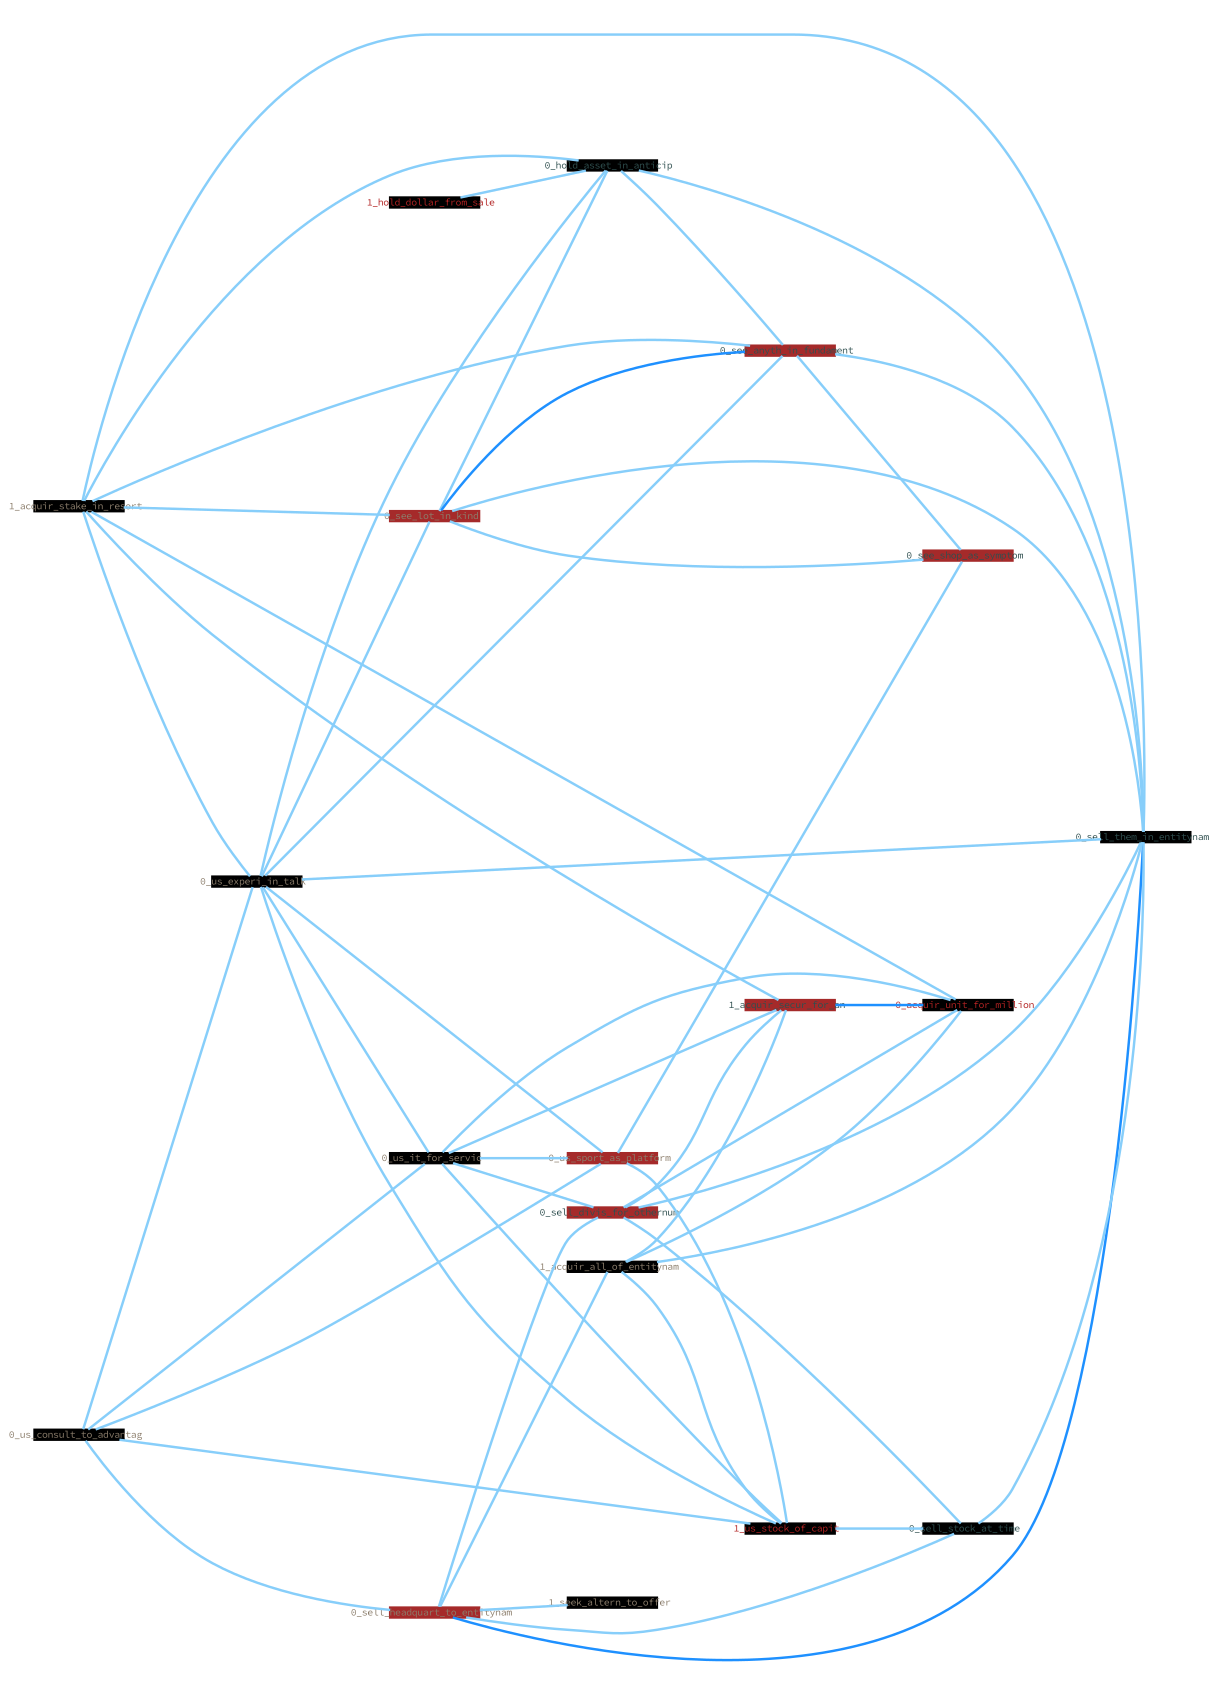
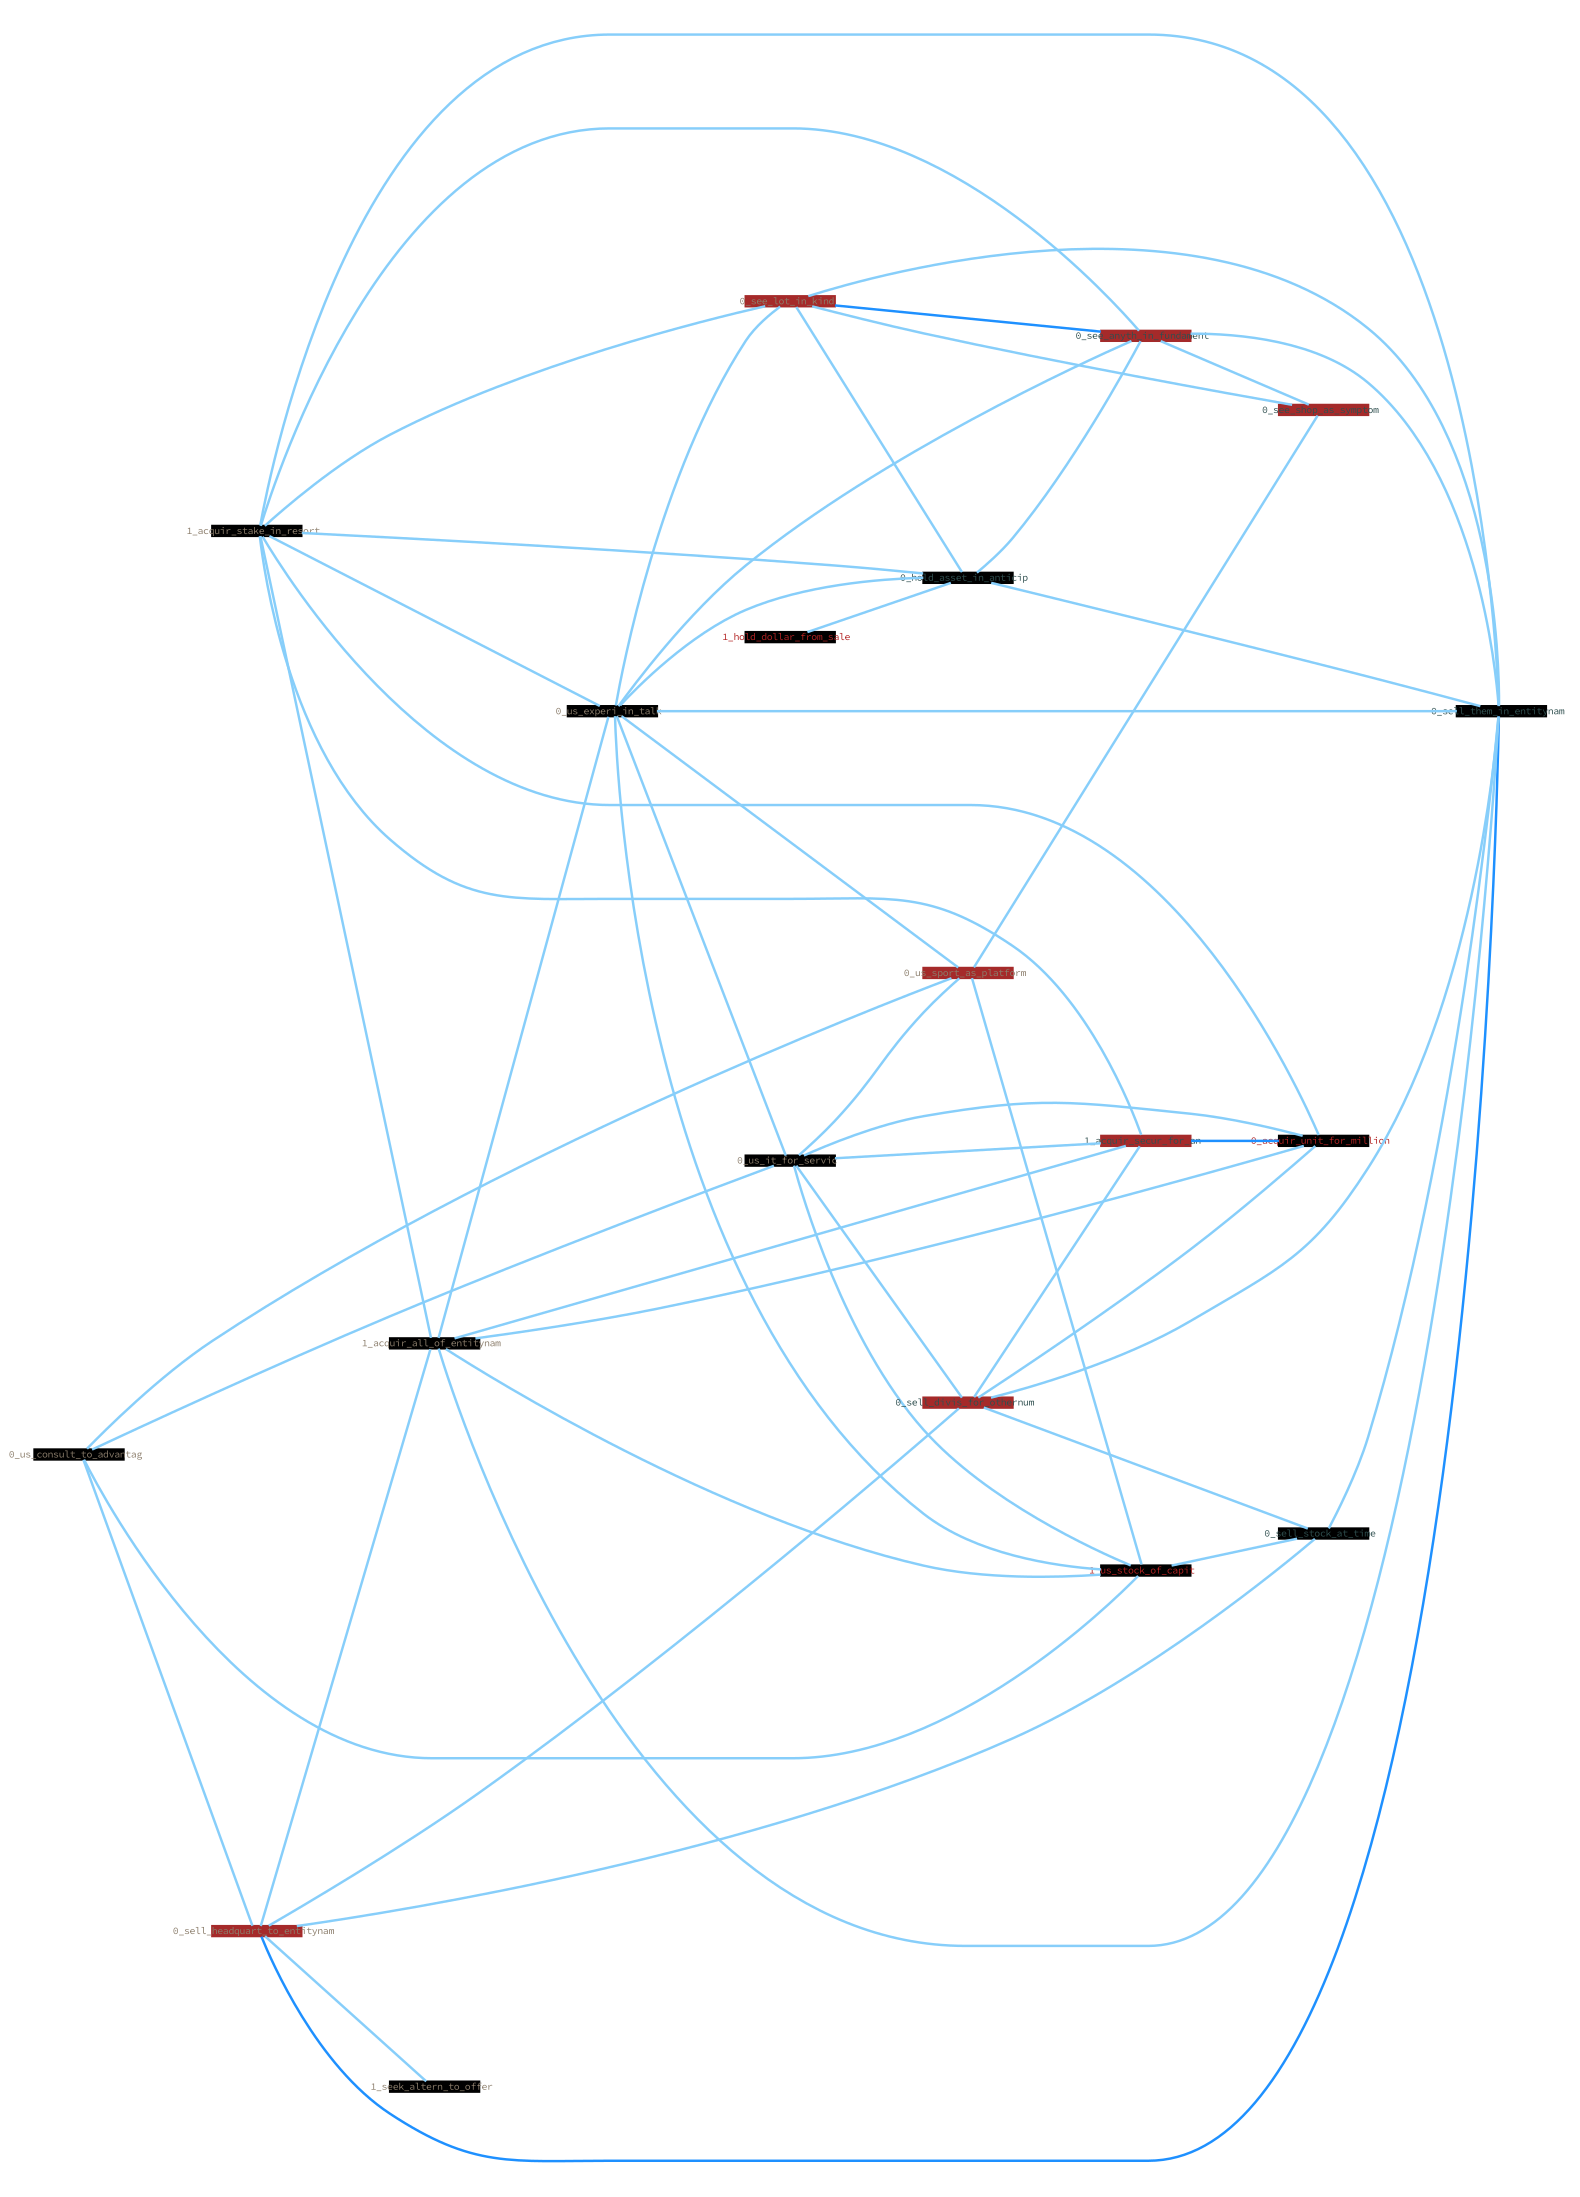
edge "1_acquir_stake_in_resort" -- "1_acquir_all_of_entitynam": added
edge "0_us_experi_in_talk" -- "0_us_consult_to_advantag": now "0_us_experi_in_talk" -- "1_acquir_all_of_entitynam"
